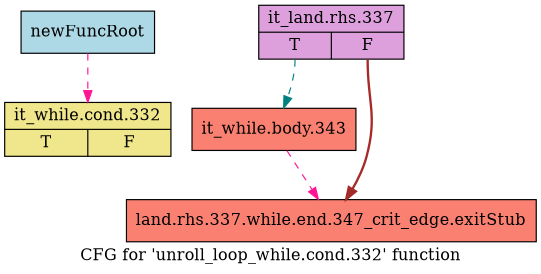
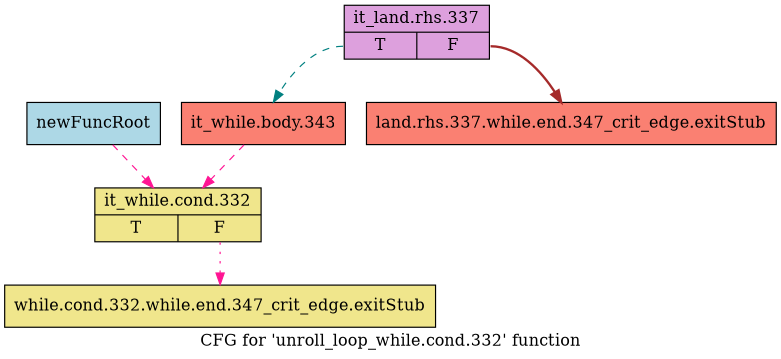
edge "it_while.body.343" -> "land.rhs.337.while.end.347_crit_edge.exitStub": now "it_while.body.343" -> "it_while.cond.332"
node "while.cond.332.while.end.347_crit_edge.exitStub": added
